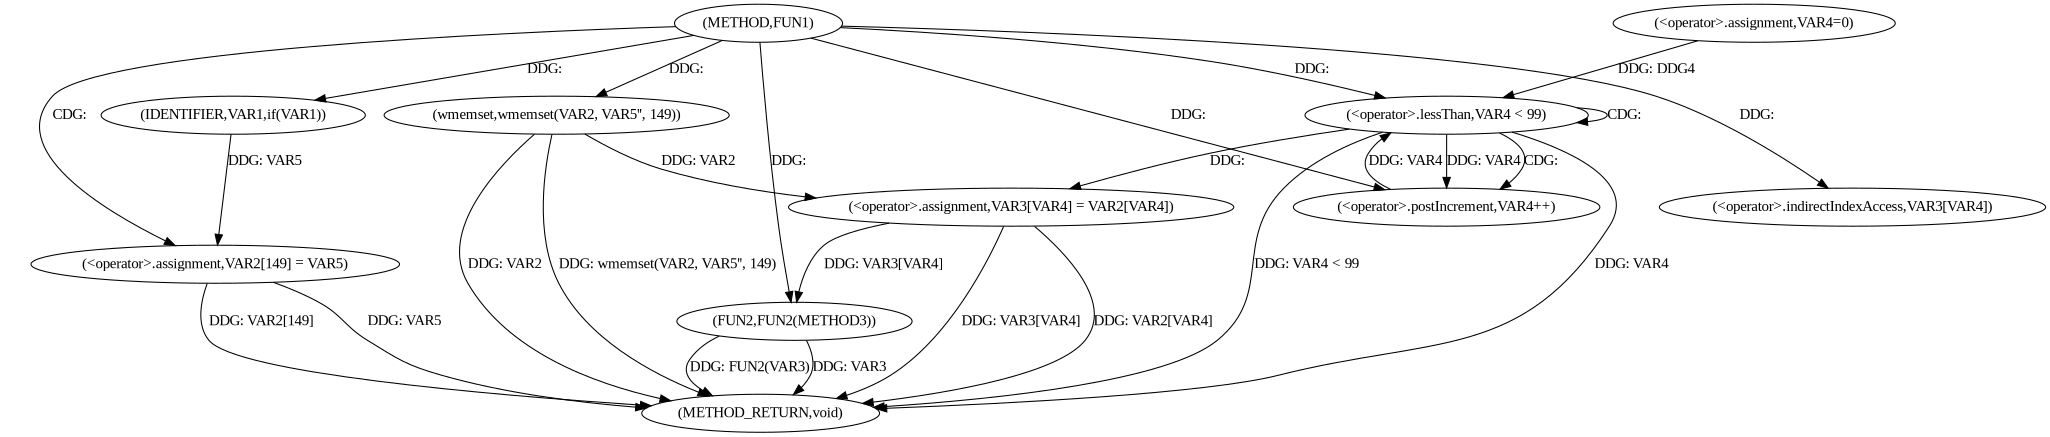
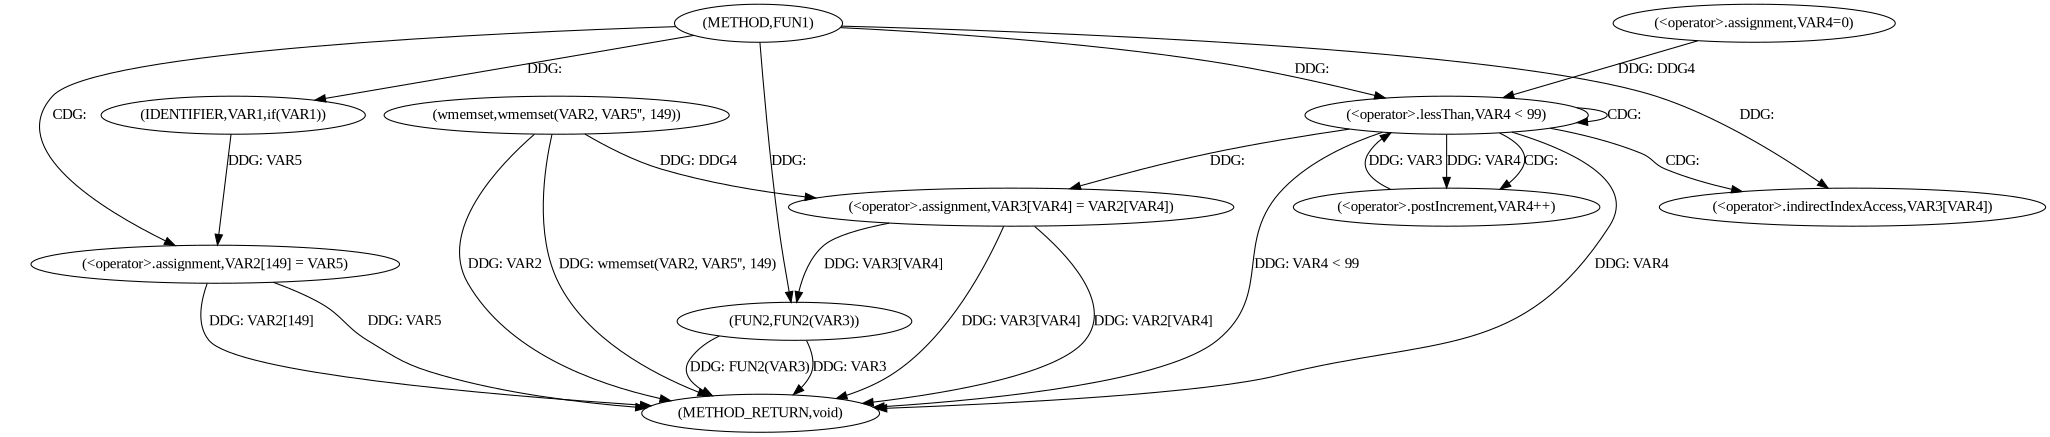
edge "(METHOD,FUN1)" -> "(wmemset,wmemset(VAR2, VAR5'', 149))": removed, label "DDG:"
edge "(METHOD,FUN1)" -> "(<operator>.postIncrement,VAR4++)": removed, label "DDG:"
edge "(<operator>.lessThan,VAR4 < 99)" -> "(<operator>.indirectIndexAccess,VAR3[VAR4])": added, label "CDG:"
edge "(wmemset,wmemset(VAR2, VAR5'', 149))" -> "(<operator>.assignment,VAR3[VAR4] = VAR2[VAR4])": label "DDG: VAR2" -> "DDG: DDG4"
edge "(<operator>.postIncrement,VAR4++)" -> "(<operator>.lessThan,VAR4 < 99)": label "DDG: VAR4" -> "DDG: VAR3"
node "(FUN2,FUN2(METHOD3))": label "(FUN2,FUN2(METHOD3))" -> "(FUN2,FUN2(VAR3))"
